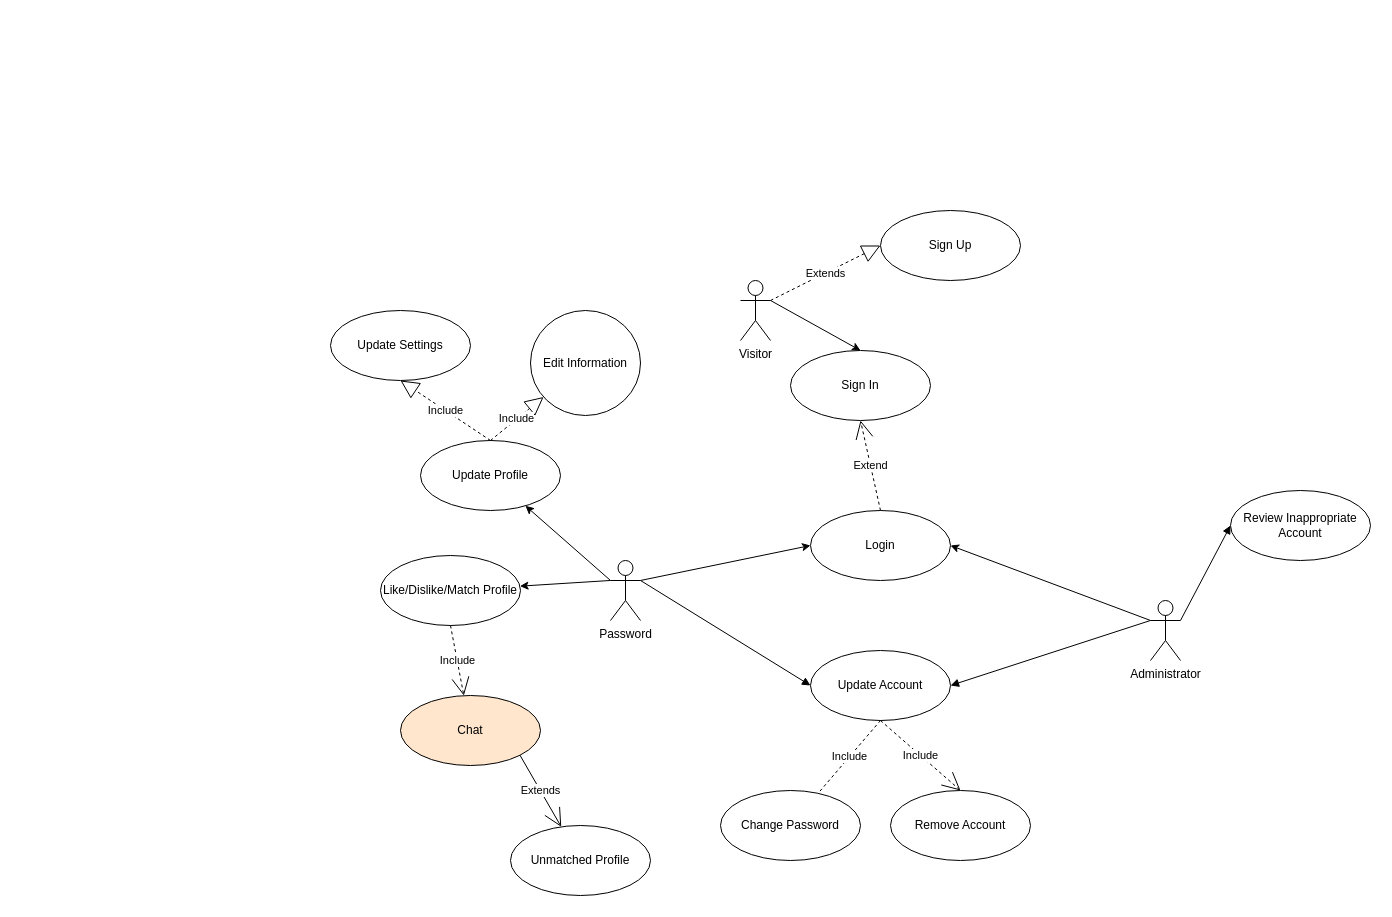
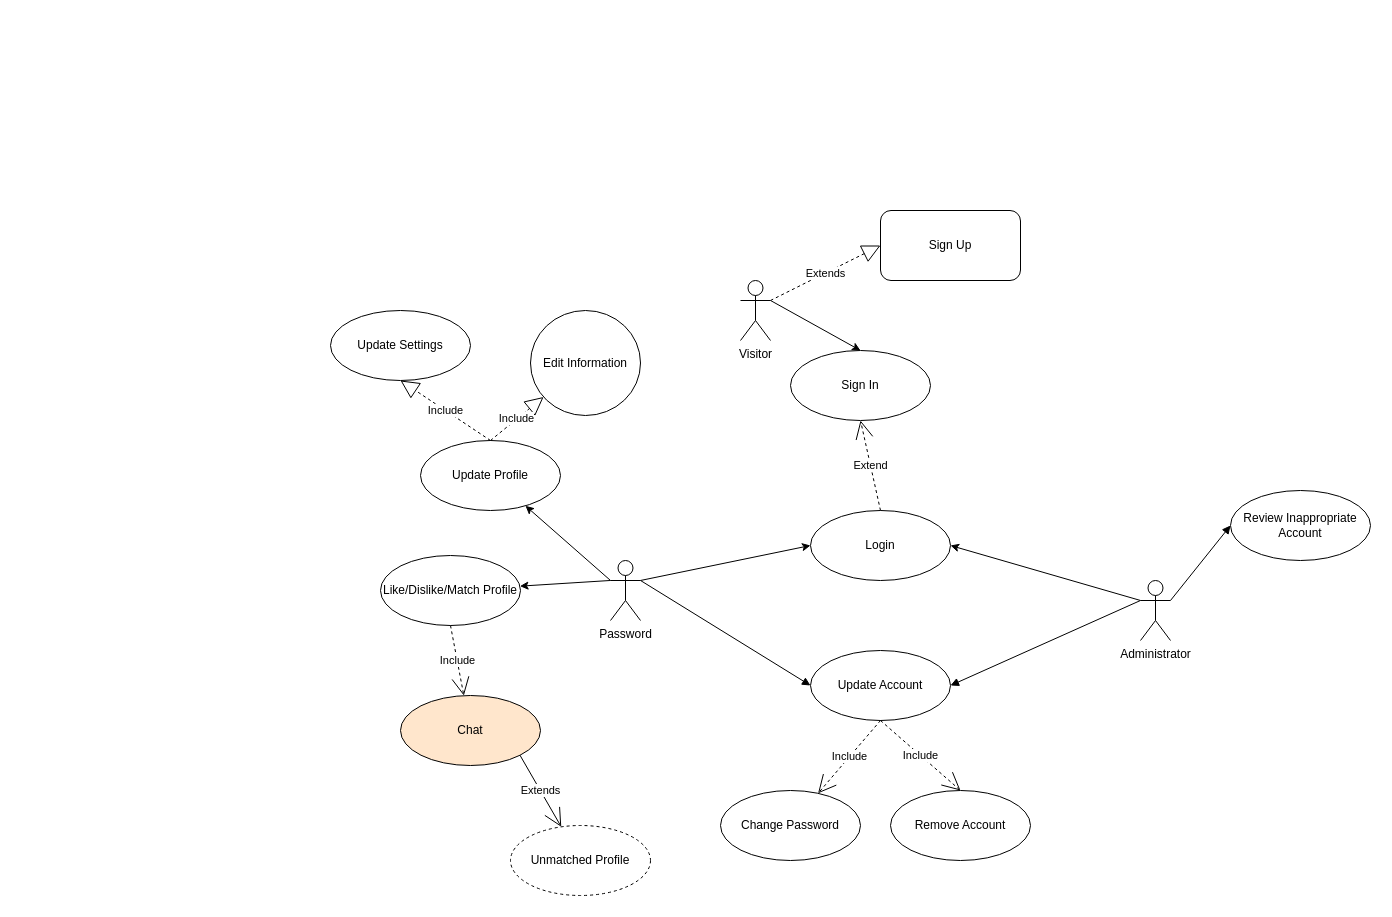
node "Sign Up": shape ellipse -> rounded rectangle
node "Administrator": moved (1166, 631) -> (1156, 611)
edge "Update Account" -- "Change Password": arrowhead none -> open
node "Unmatched Profile": style solid -> dashed
